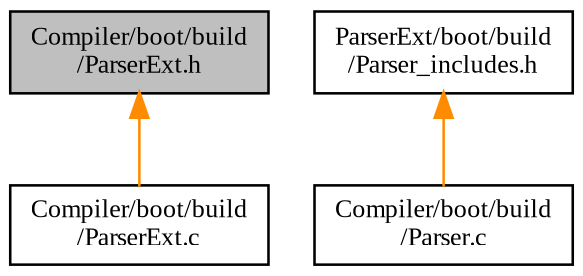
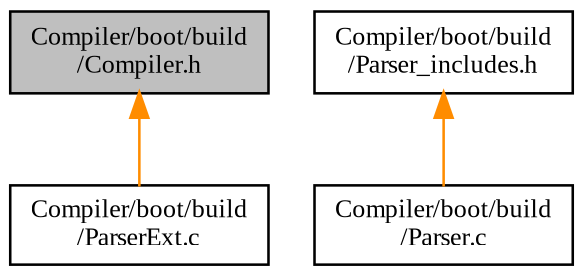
node "Compiler/boot/build /ParserExt.h": label "Compiler/boot/build /ParserExt.h" -> "Compiler/boot/build /Compiler.h"
node "ParserExt/boot/build /Parser_includes.h": label "ParserExt/boot/build /Parser_includes.h" -> "Compiler/boot/build /Parser_includes.h"
